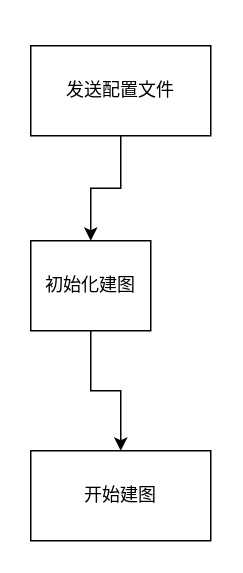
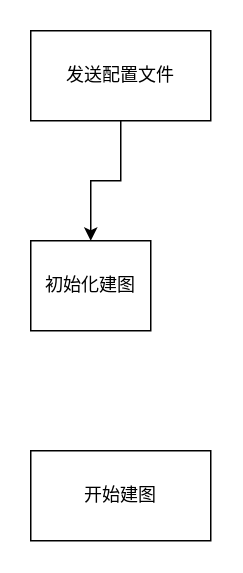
node "发送配置文件": moved (121, 91) -> (121, 76)
edge "初始化建图" -> "开始建图": removed
